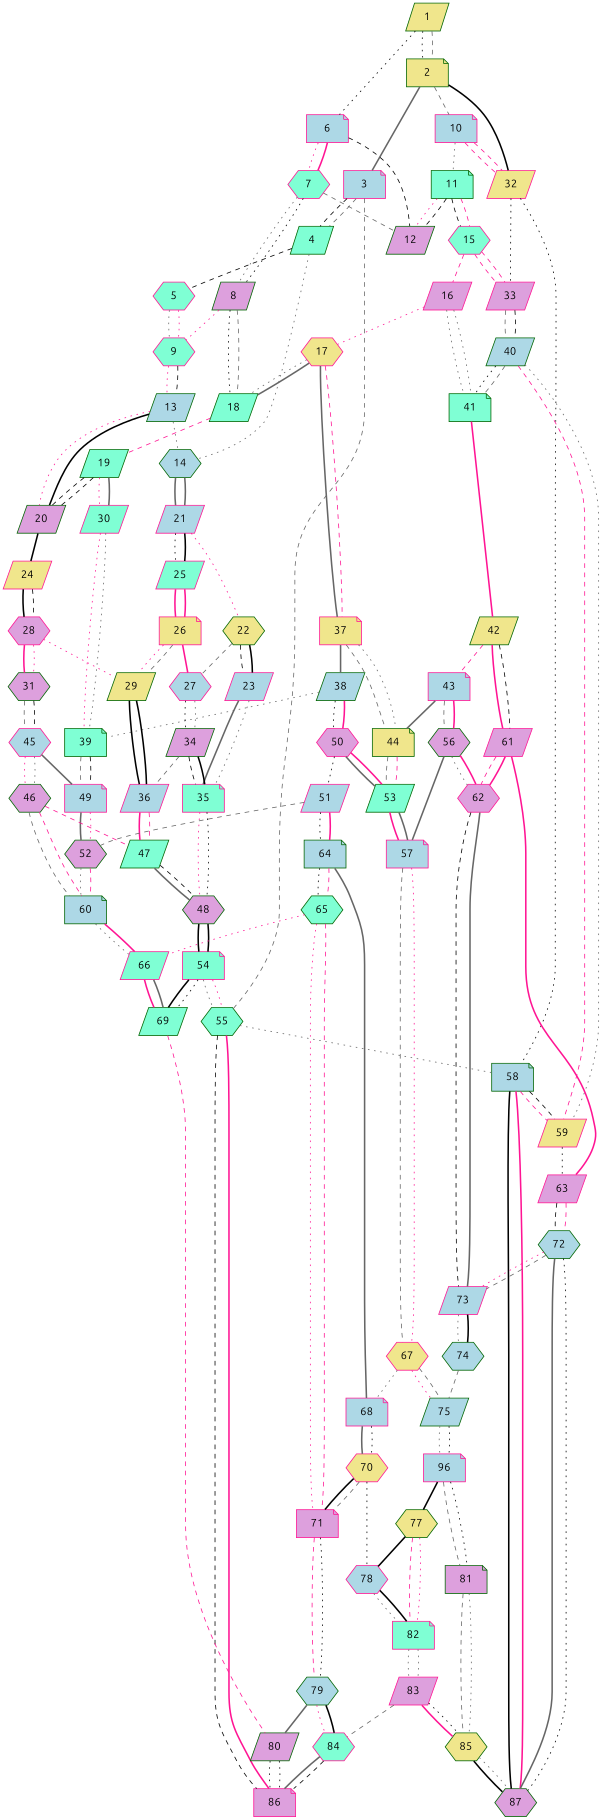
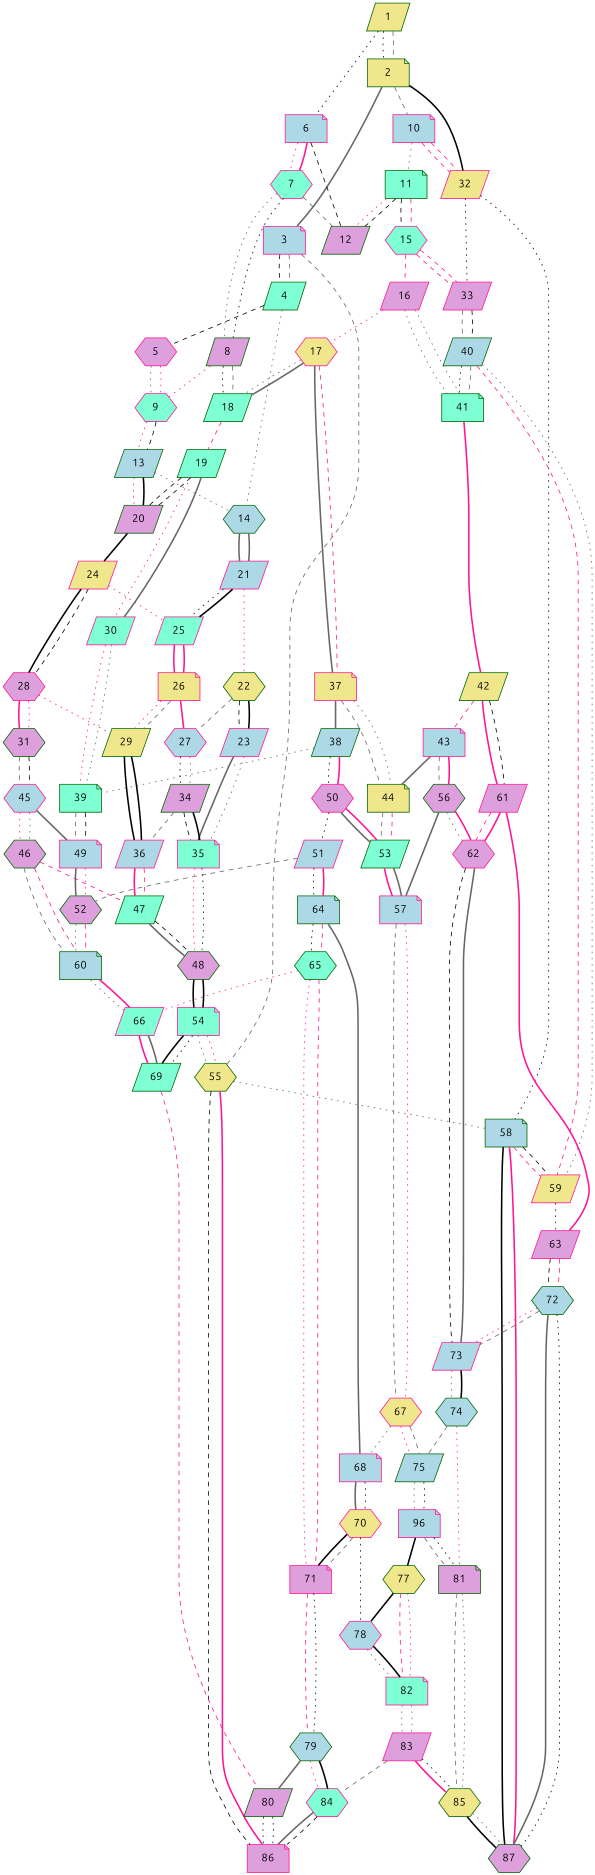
node "5": fillcolor aquamarine -> plum
edge "24" -- "25": added
node "55": fillcolor aquamarine -> khaki
edge "74" -- "81": added
